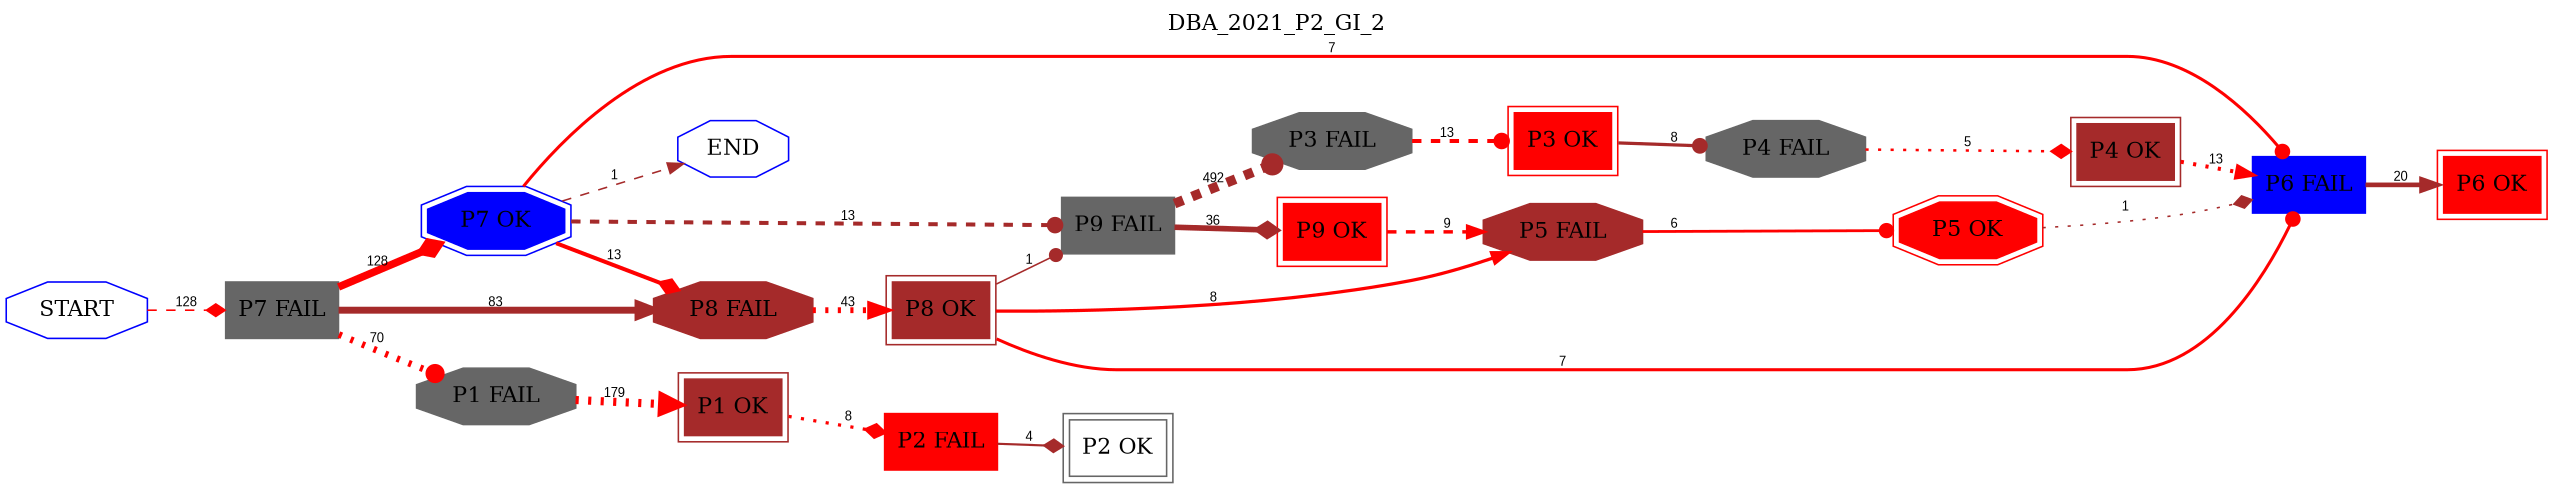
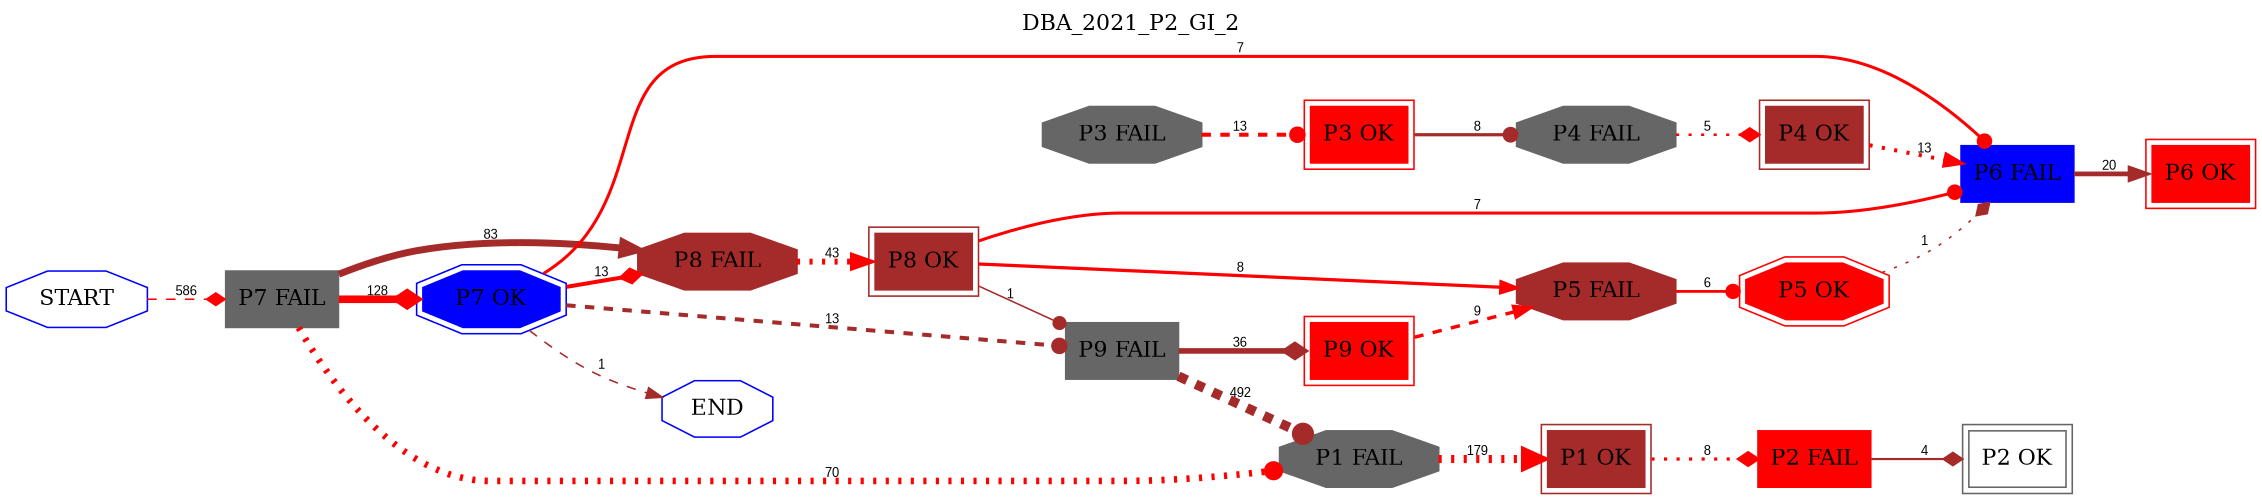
edge "P9 FAIL" -> "P3 FAIL": now "P9 FAIL" -> "P1 FAIL"
edge "START" -> "P7 FAIL": label "128" -> "586"
